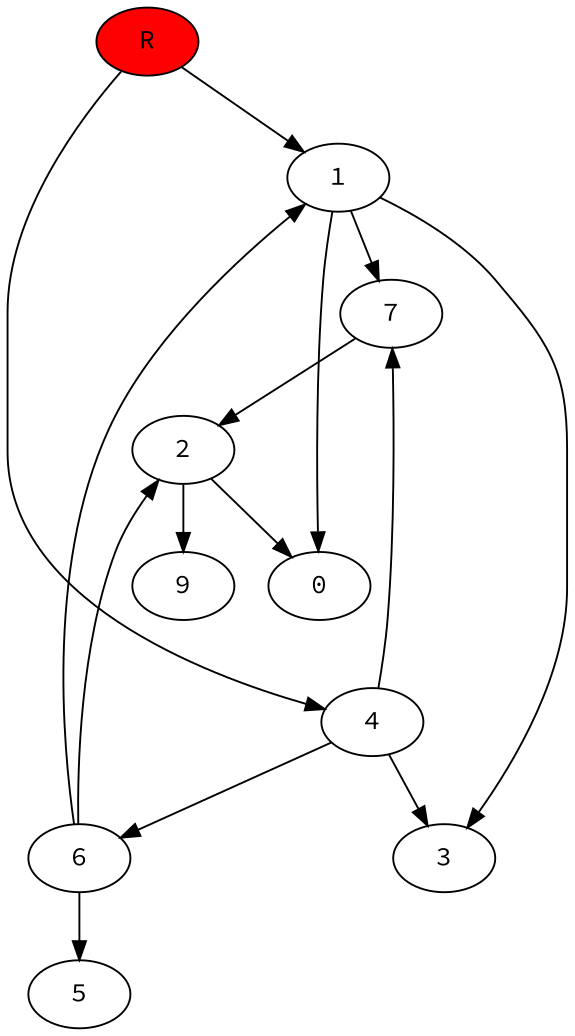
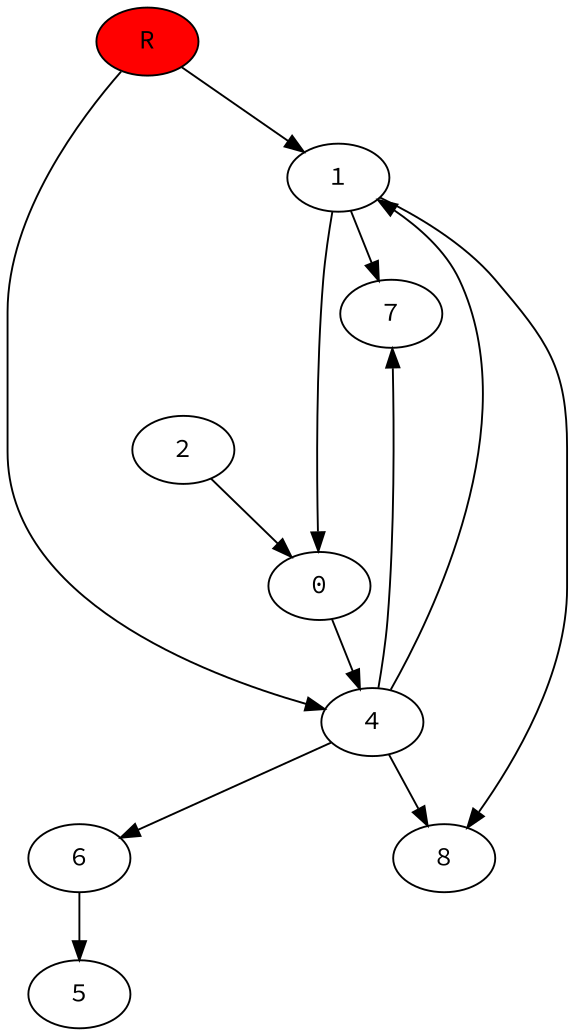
edge "7" -> "2": removed
edge "6" -> "1": now "4" -> "1"
node "9": removed
edge "0" -> "4": added
edge "6" -> "2": removed
node "3": label "3" -> "8"
